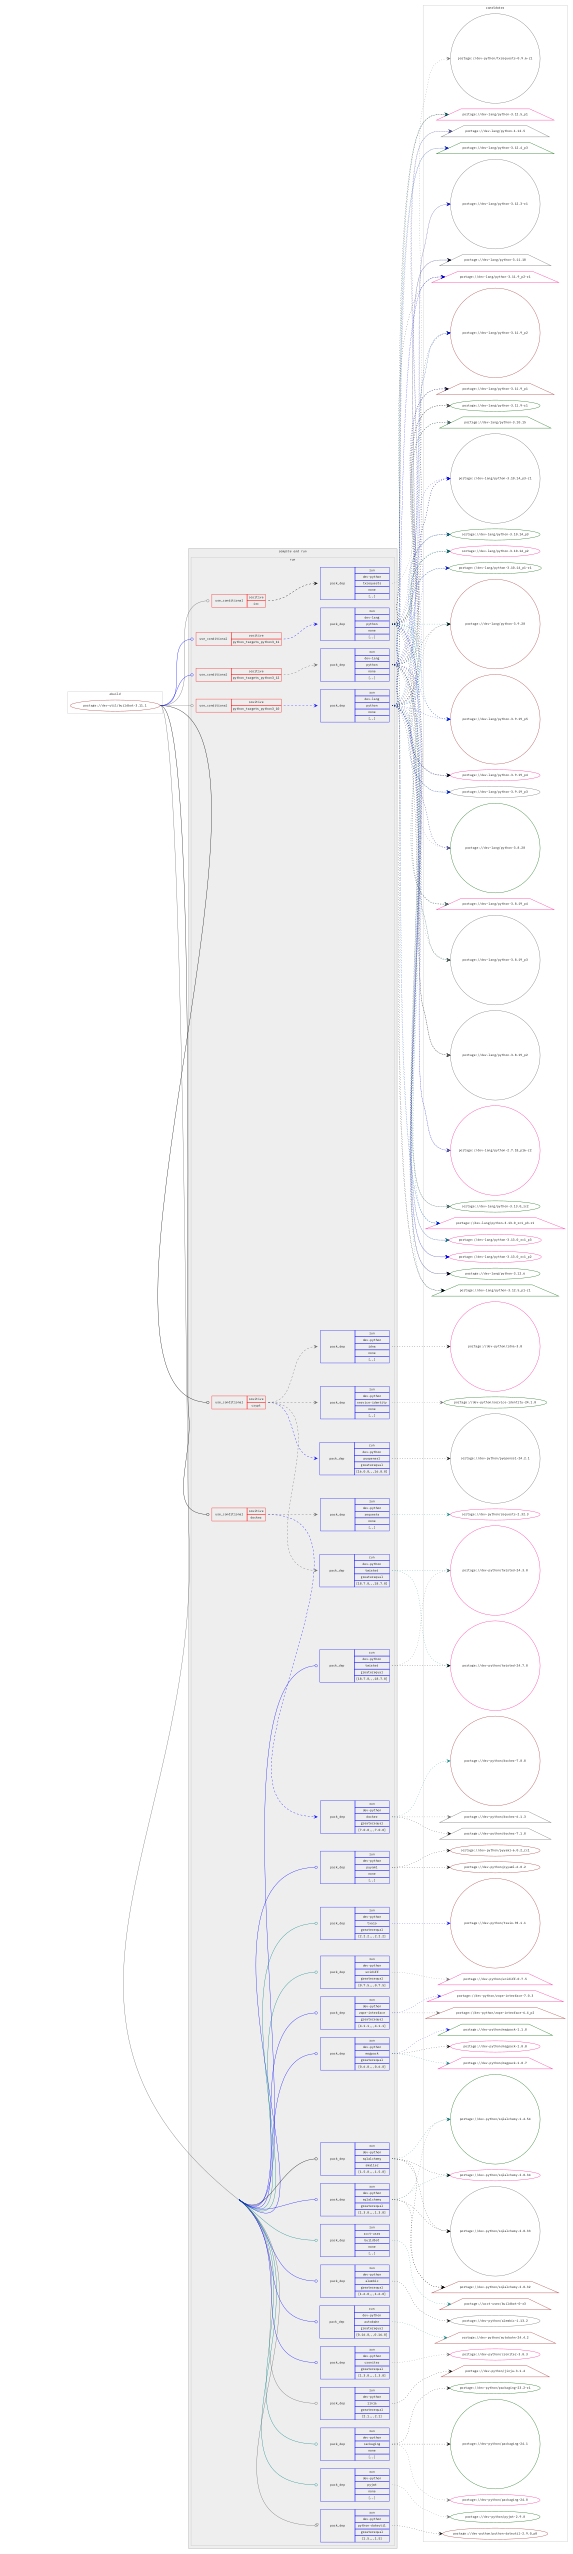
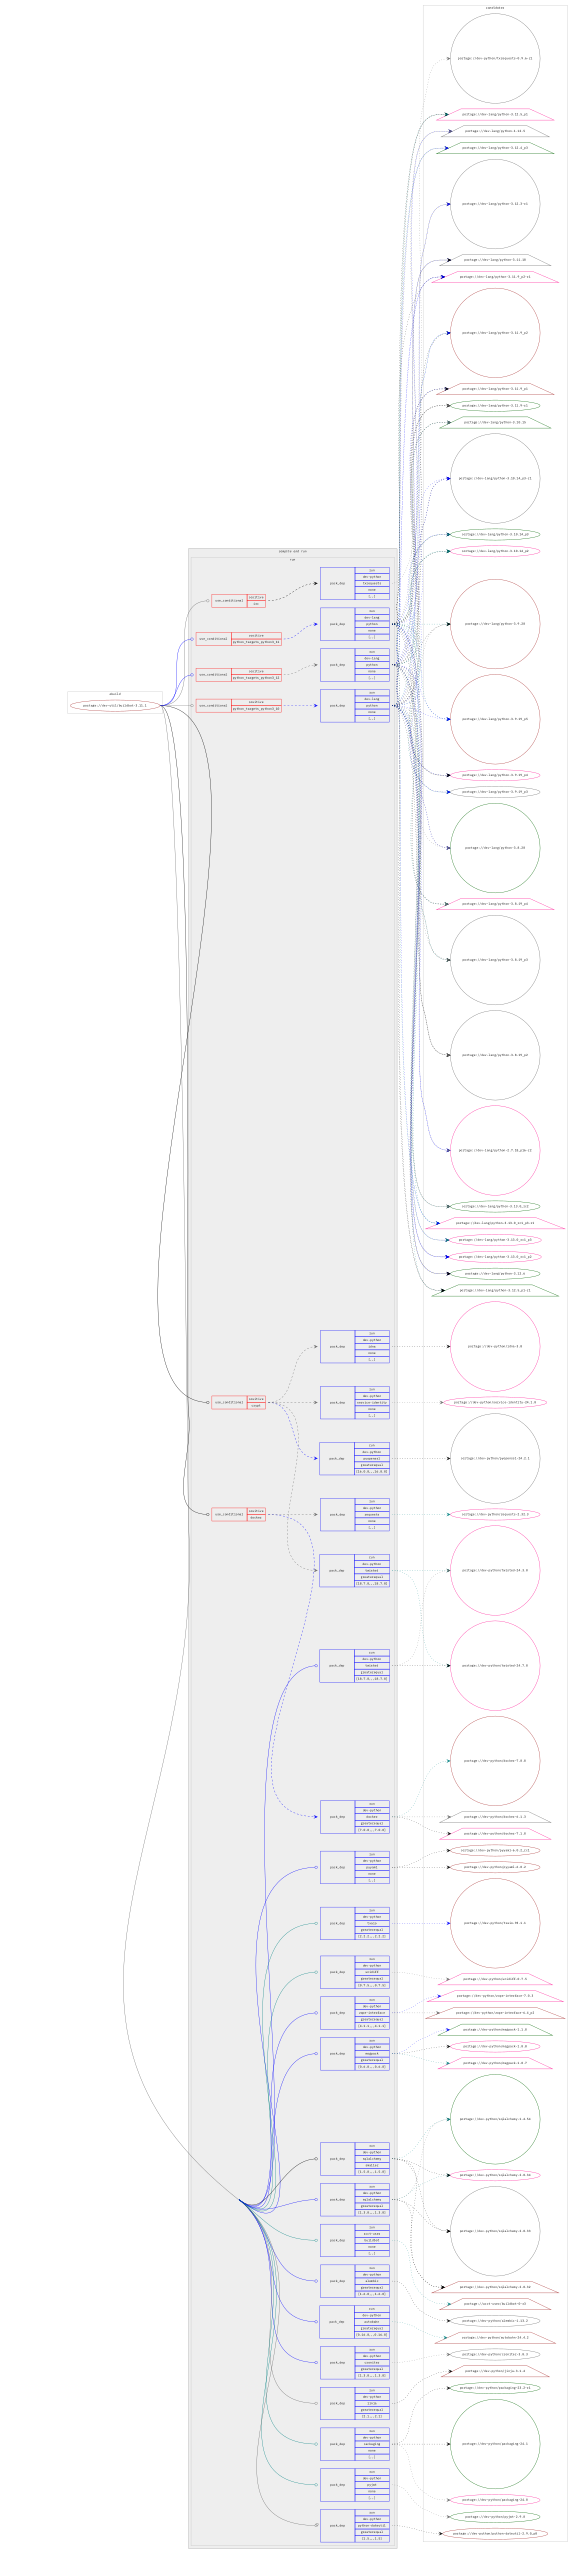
node "portage://dev-lang/python-3.10.14_p1-r1": removed
node "portage://dev-python/service-identity-24.1.0": color darkgreen -> deeppink
node "portage://dev-python/docker-7.1.0": color gray40 -> deeppink
node "portage://dev-python/croniter-3.0.3": color deeppink -> gray40
